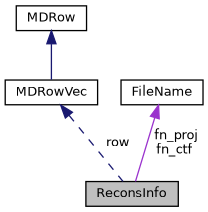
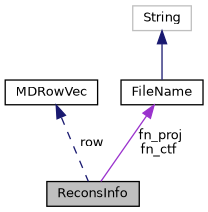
node "MDRow": removed
node "String": added
